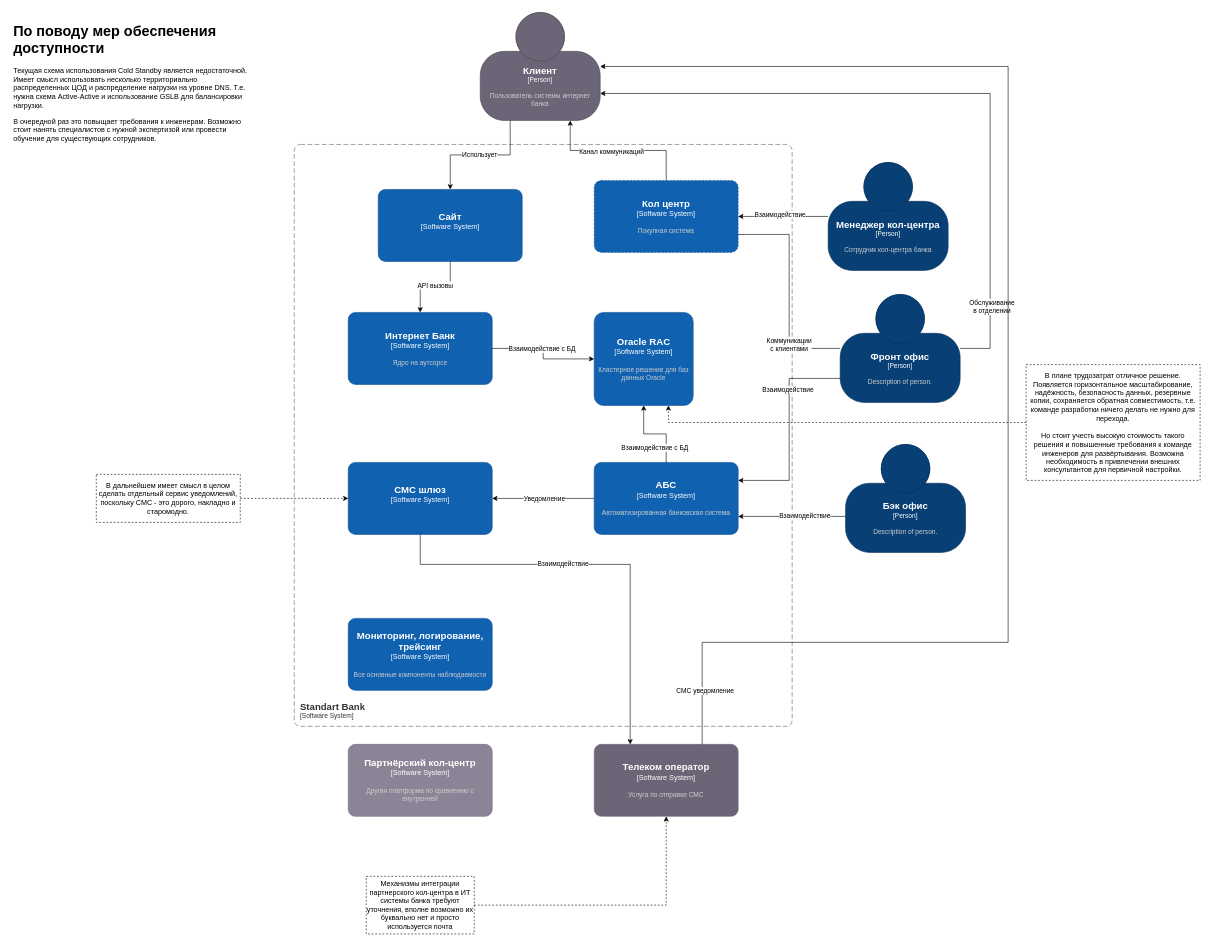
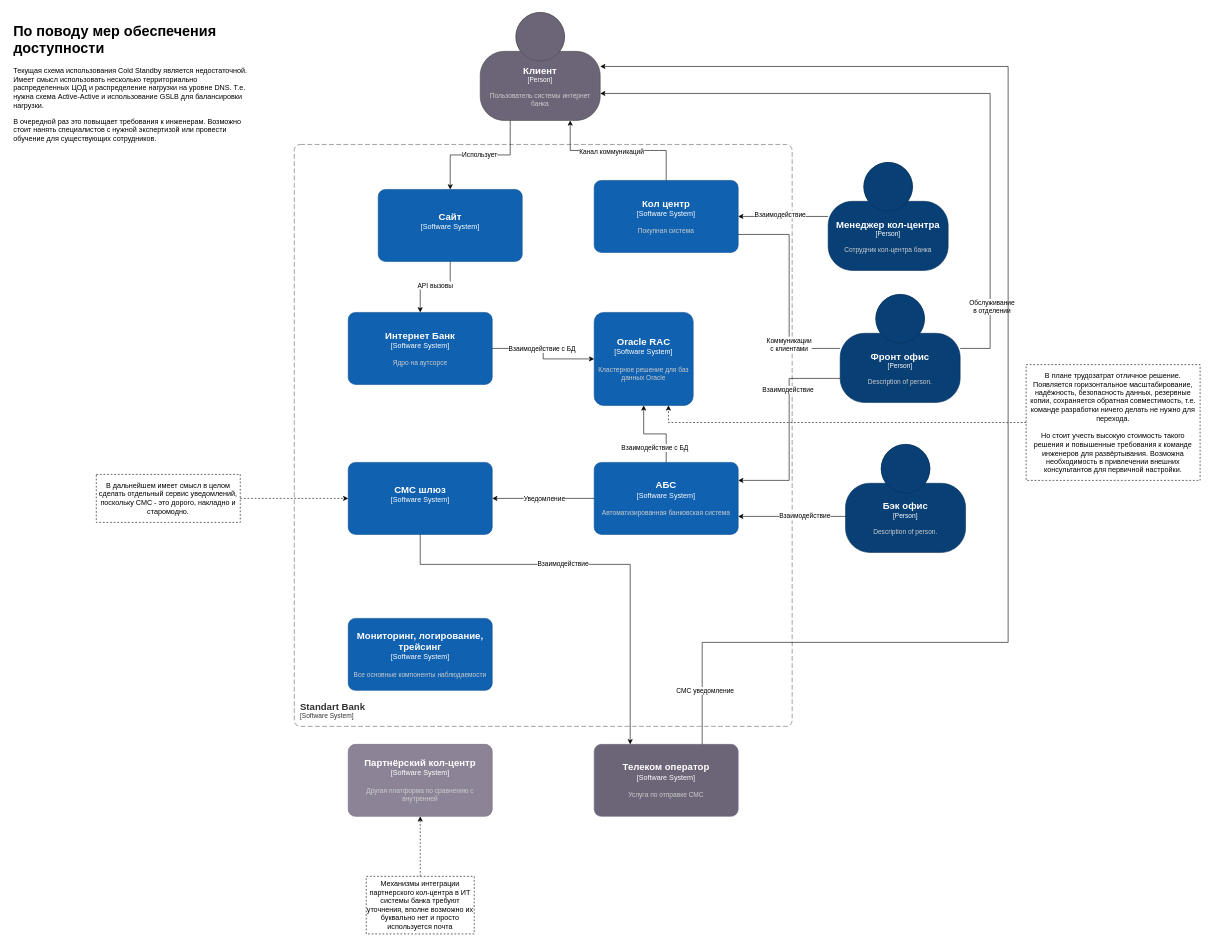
node "Кол центр [Software System] Покупная система": style dashed -> solid
edge "Механизмы интеграции партнерского кол-центра в ИТ системы банка требуют уточнения, вполне возможно их буквально нет и просто используется почта" -> "Телеком оператор [Software System] Услуга по отправке СМС": now "Механизмы интеграции партнерского кол-центра в ИТ системы банка требуют уточнения, вполне возможно их буквально нет и просто используется почта" -> "Партнёрский кол-центр [Software System] Другая платформа по сравнению с внутренней"
